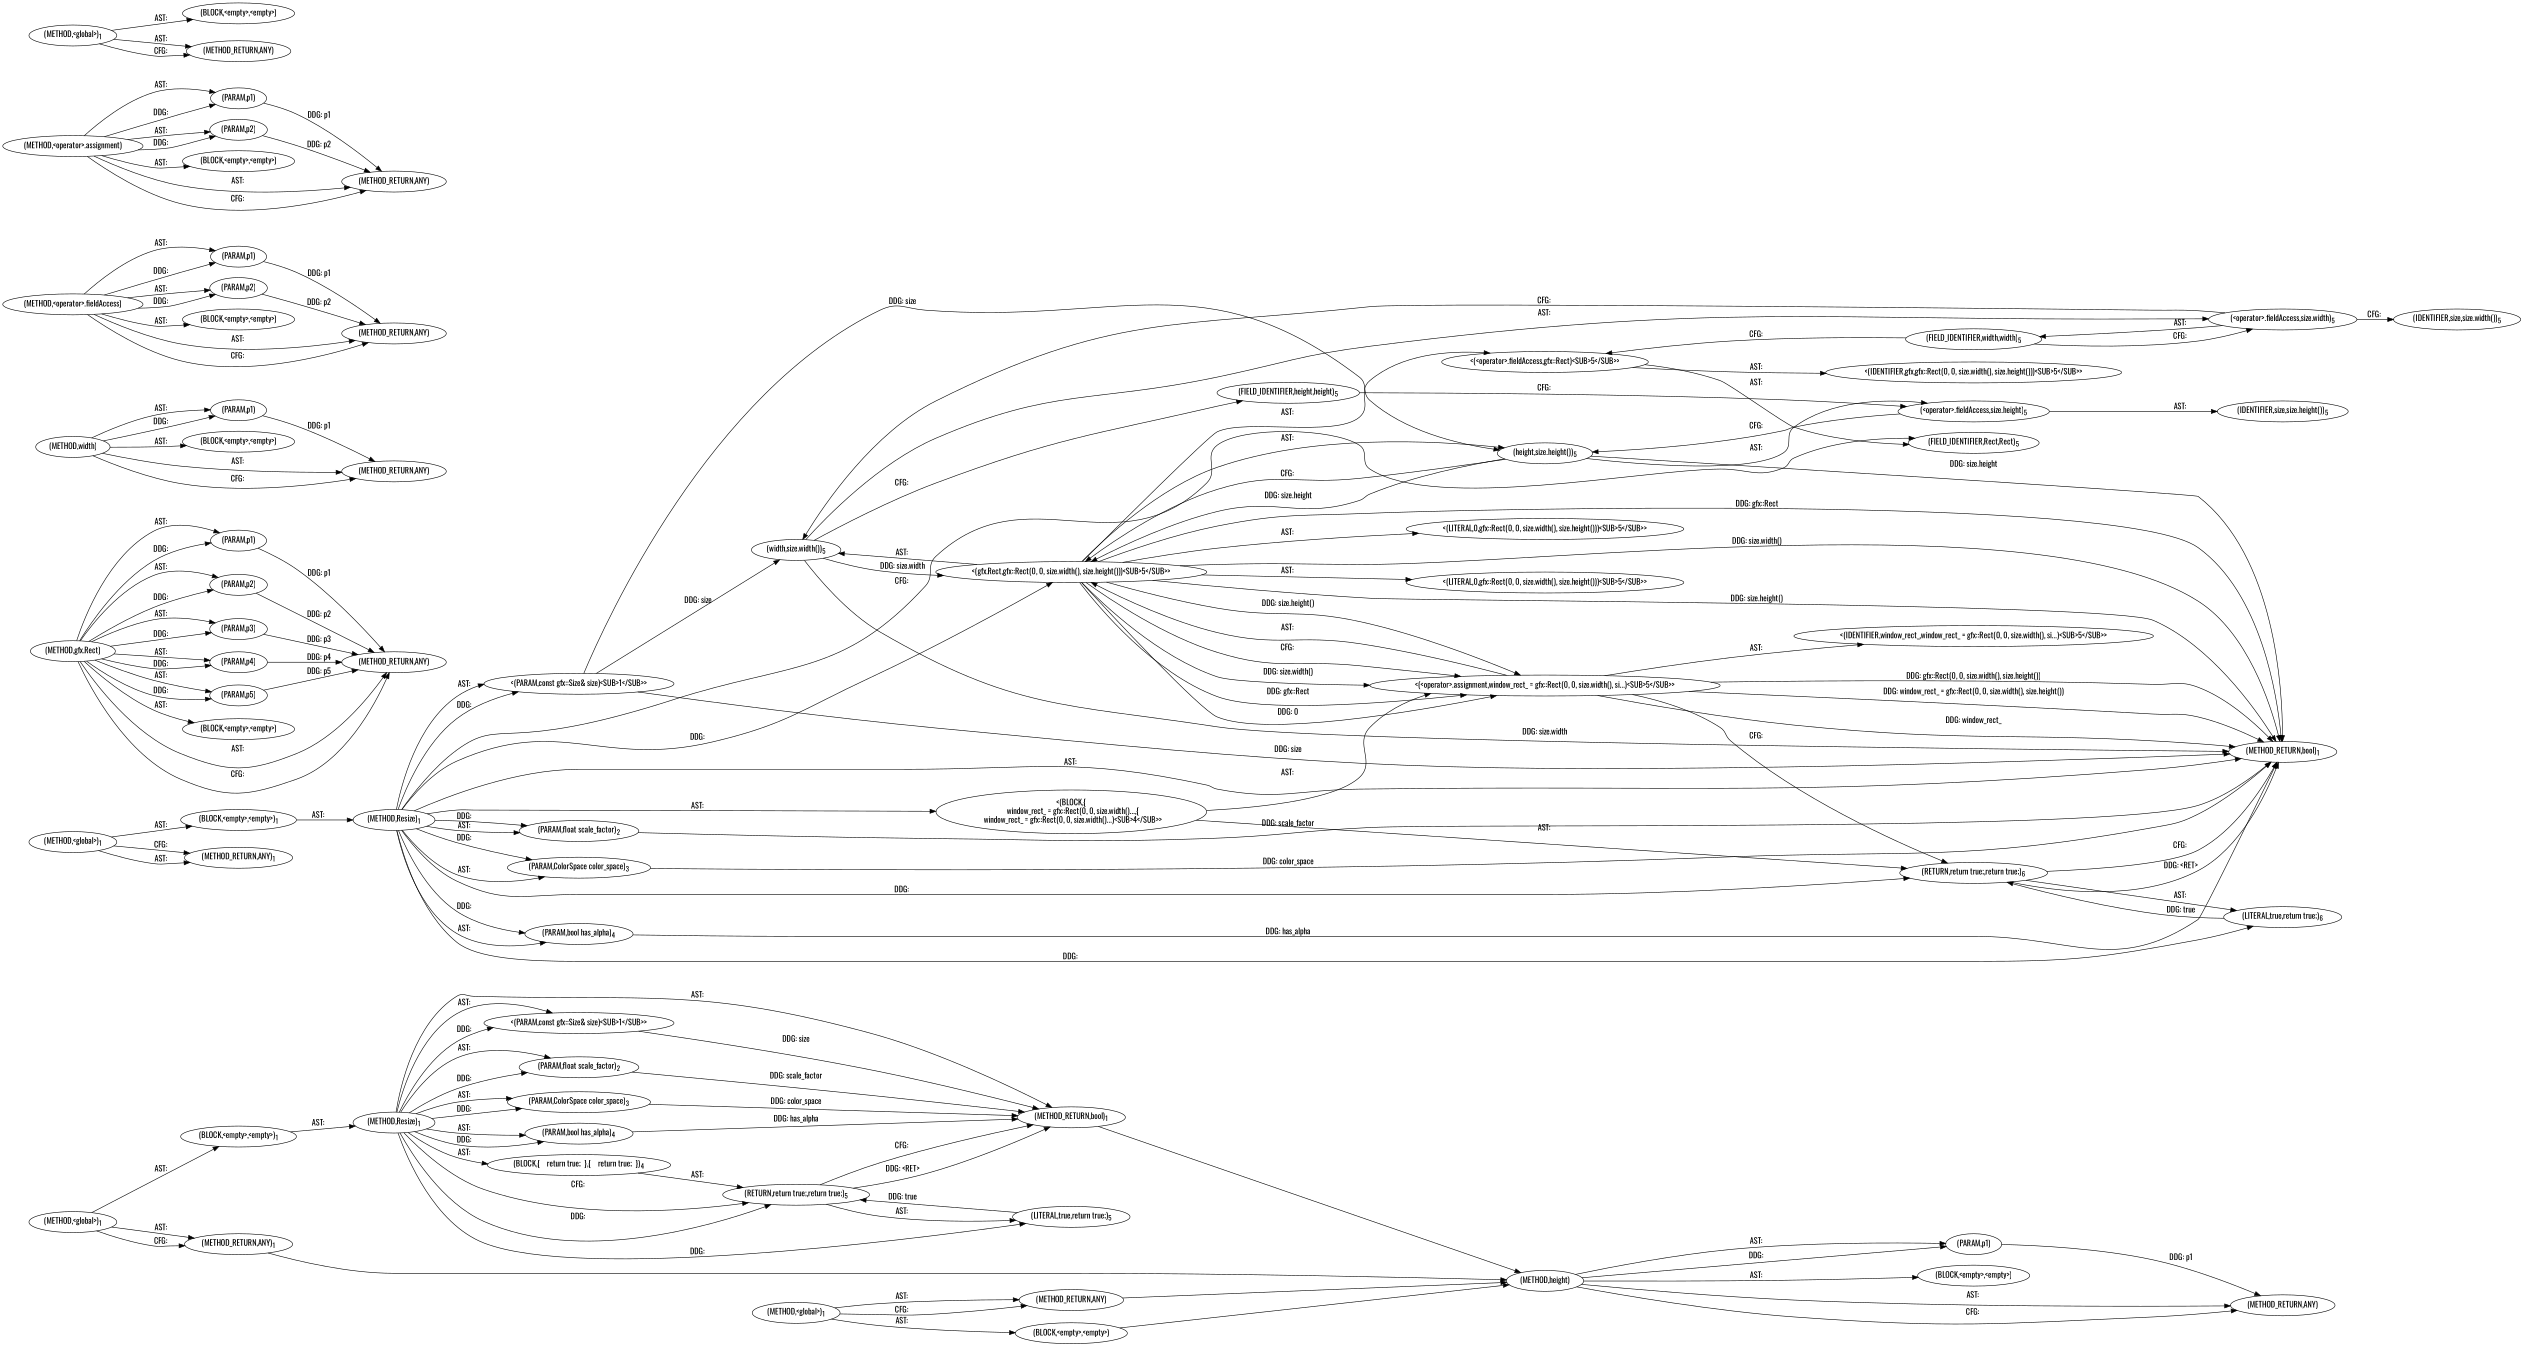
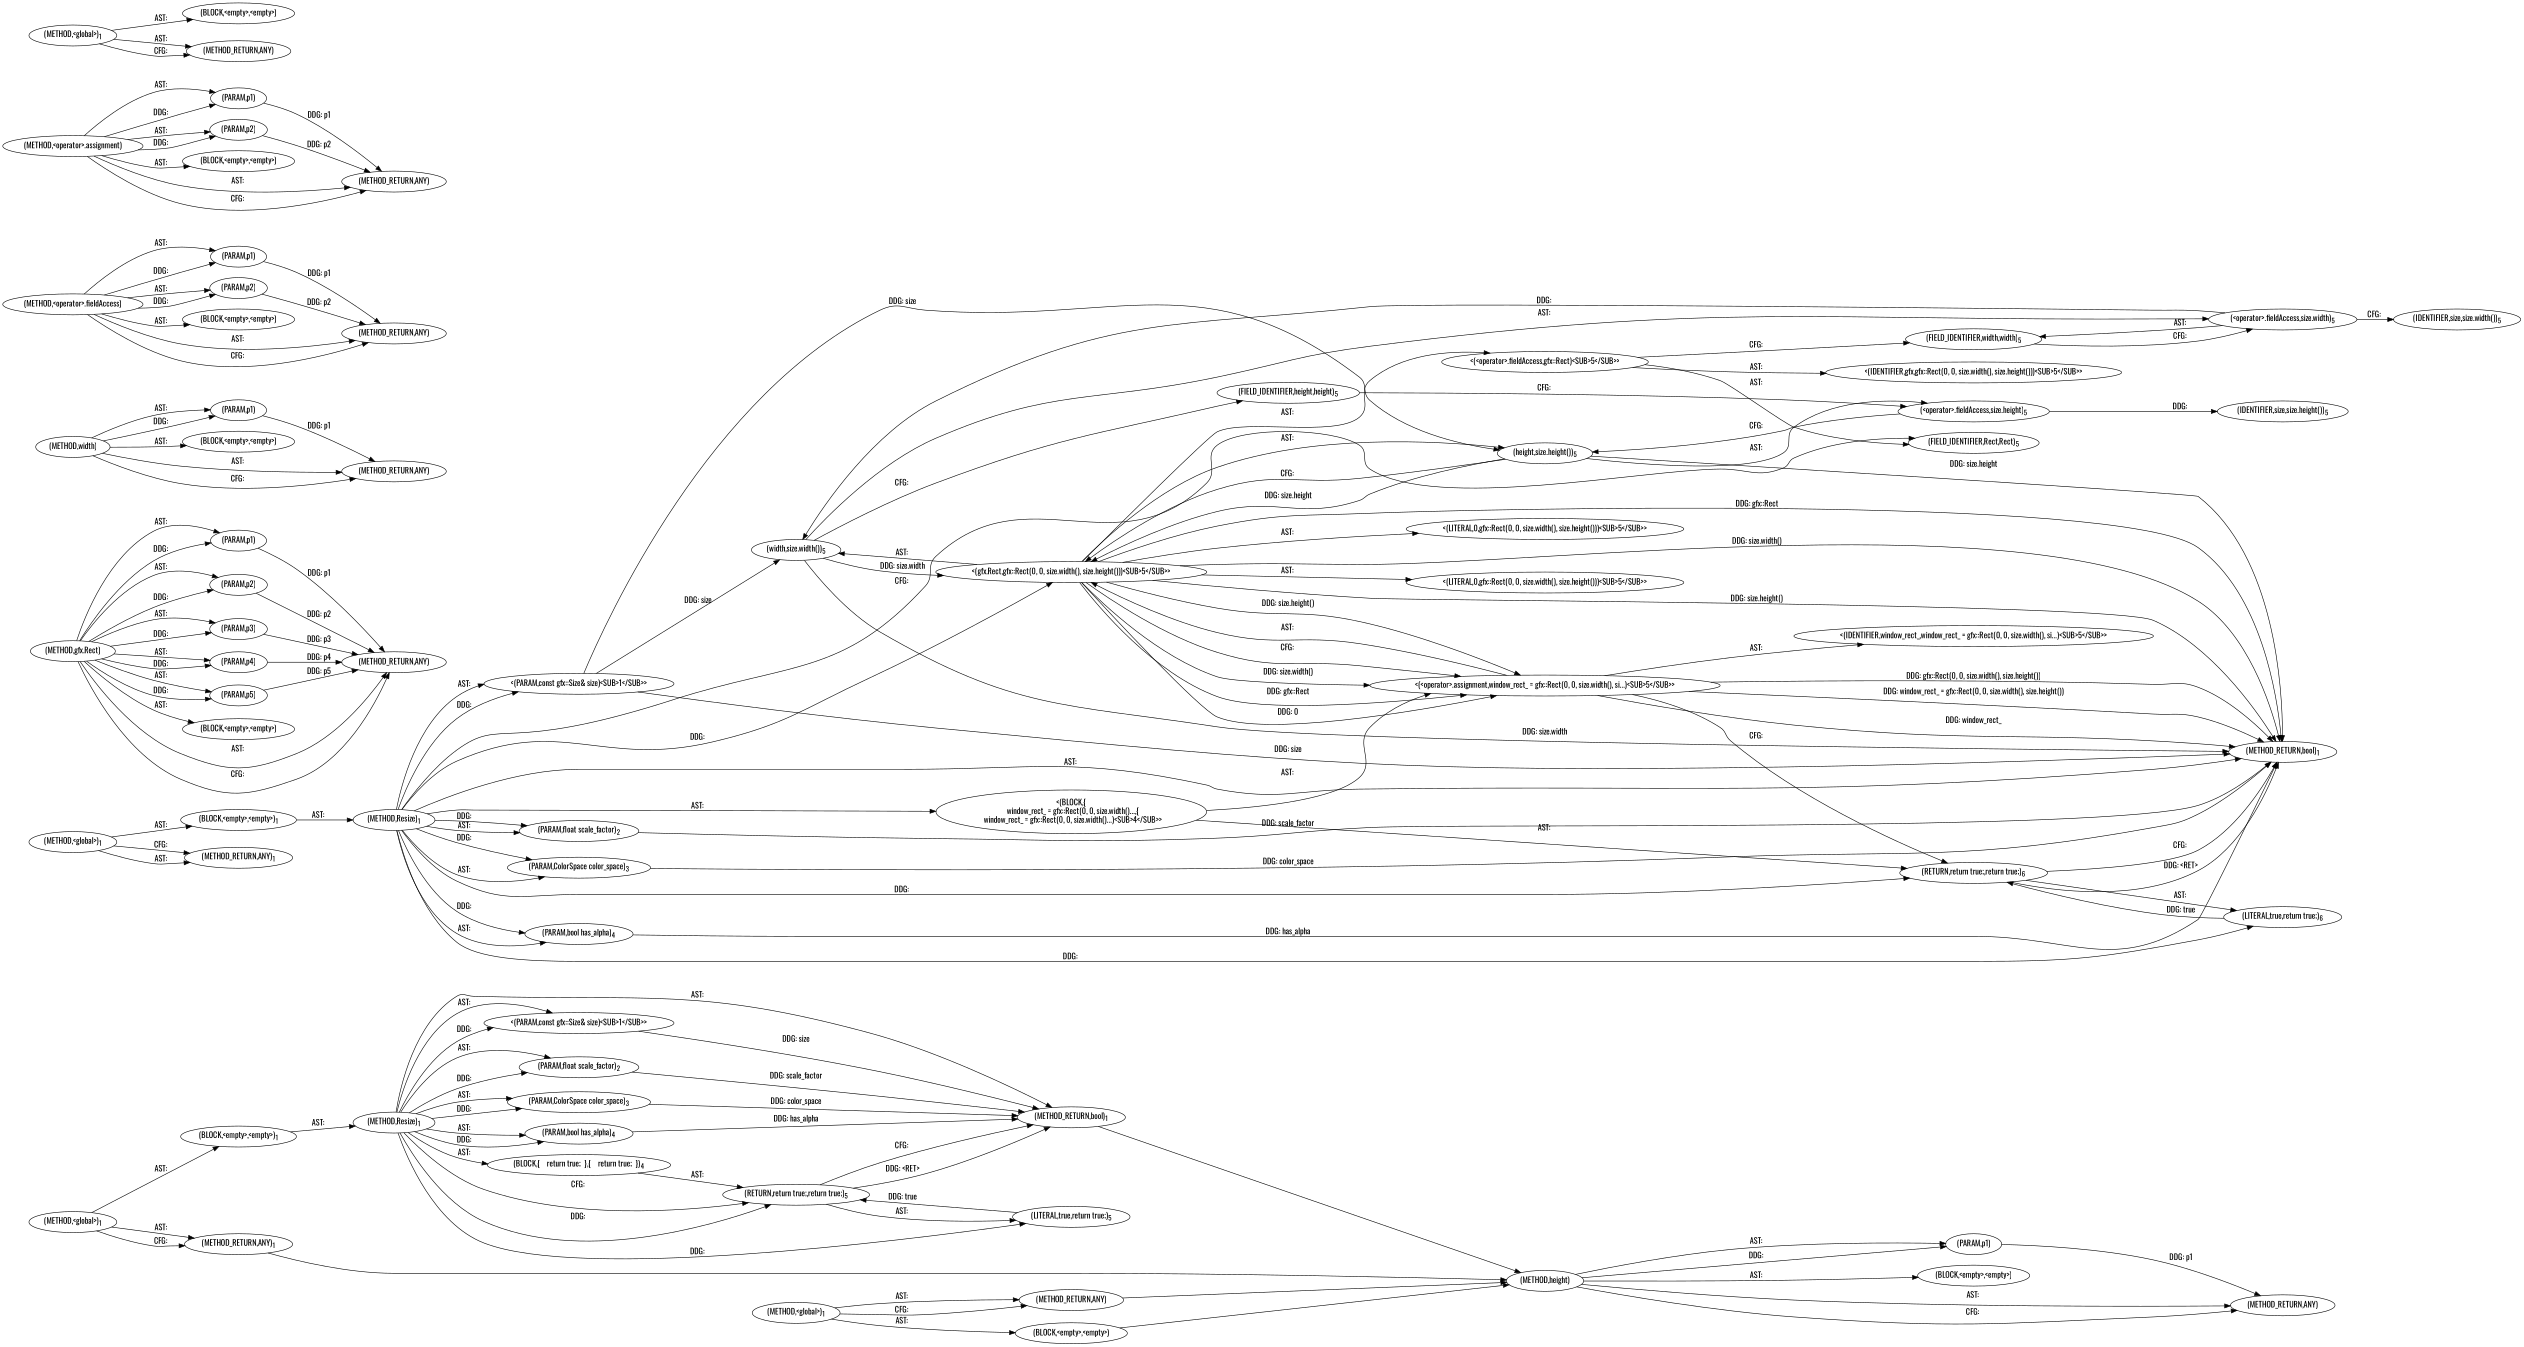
edge "(<operator>.fieldAccess,size.width)" -> "(width,size.width())": label "CFG: " -> "DDG: "
edge "(FIELD_IDENTIFIER,width,width)" -> "<(<operator>.fieldAccess,gfx::Rect)<SUB>5</SUB>>": reversed
edge "(<operator>.fieldAccess,size.height)" -> "(IDENTIFIER,size,size.height())": label "AST: " -> "DDG: "
